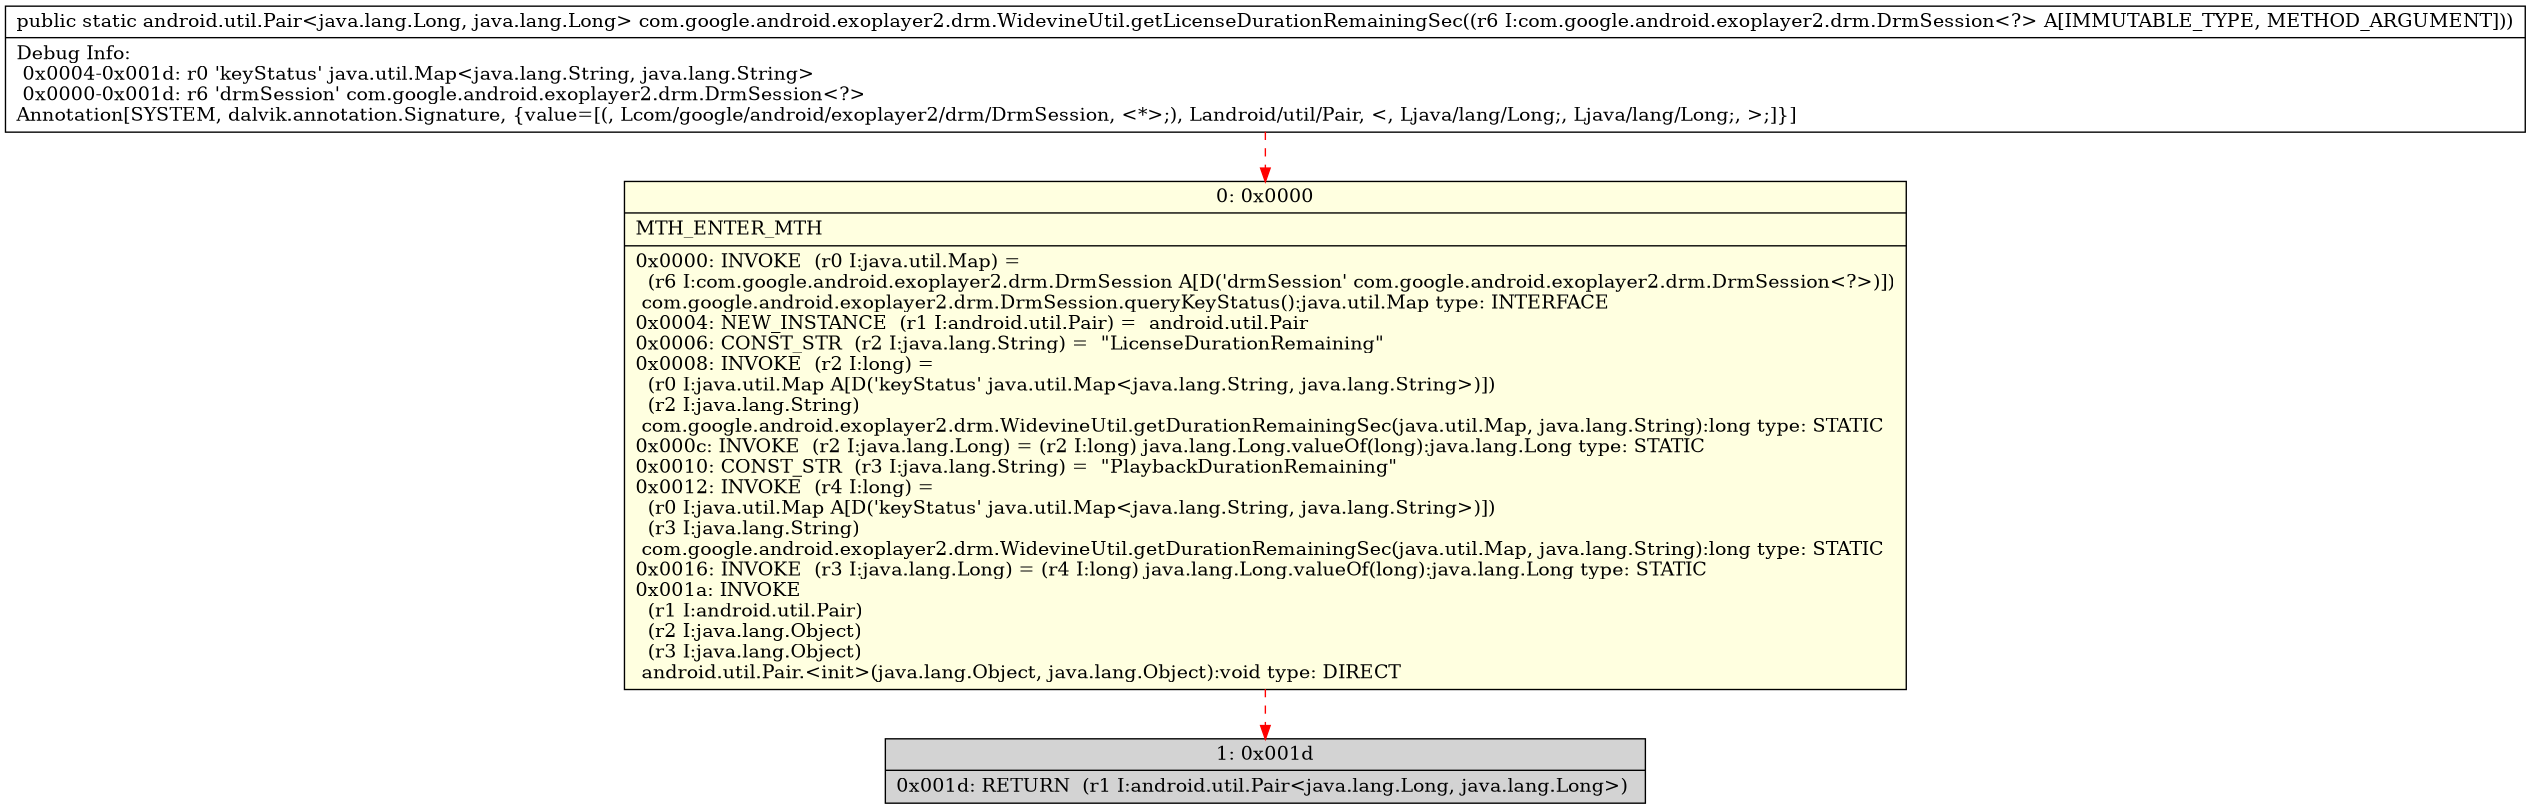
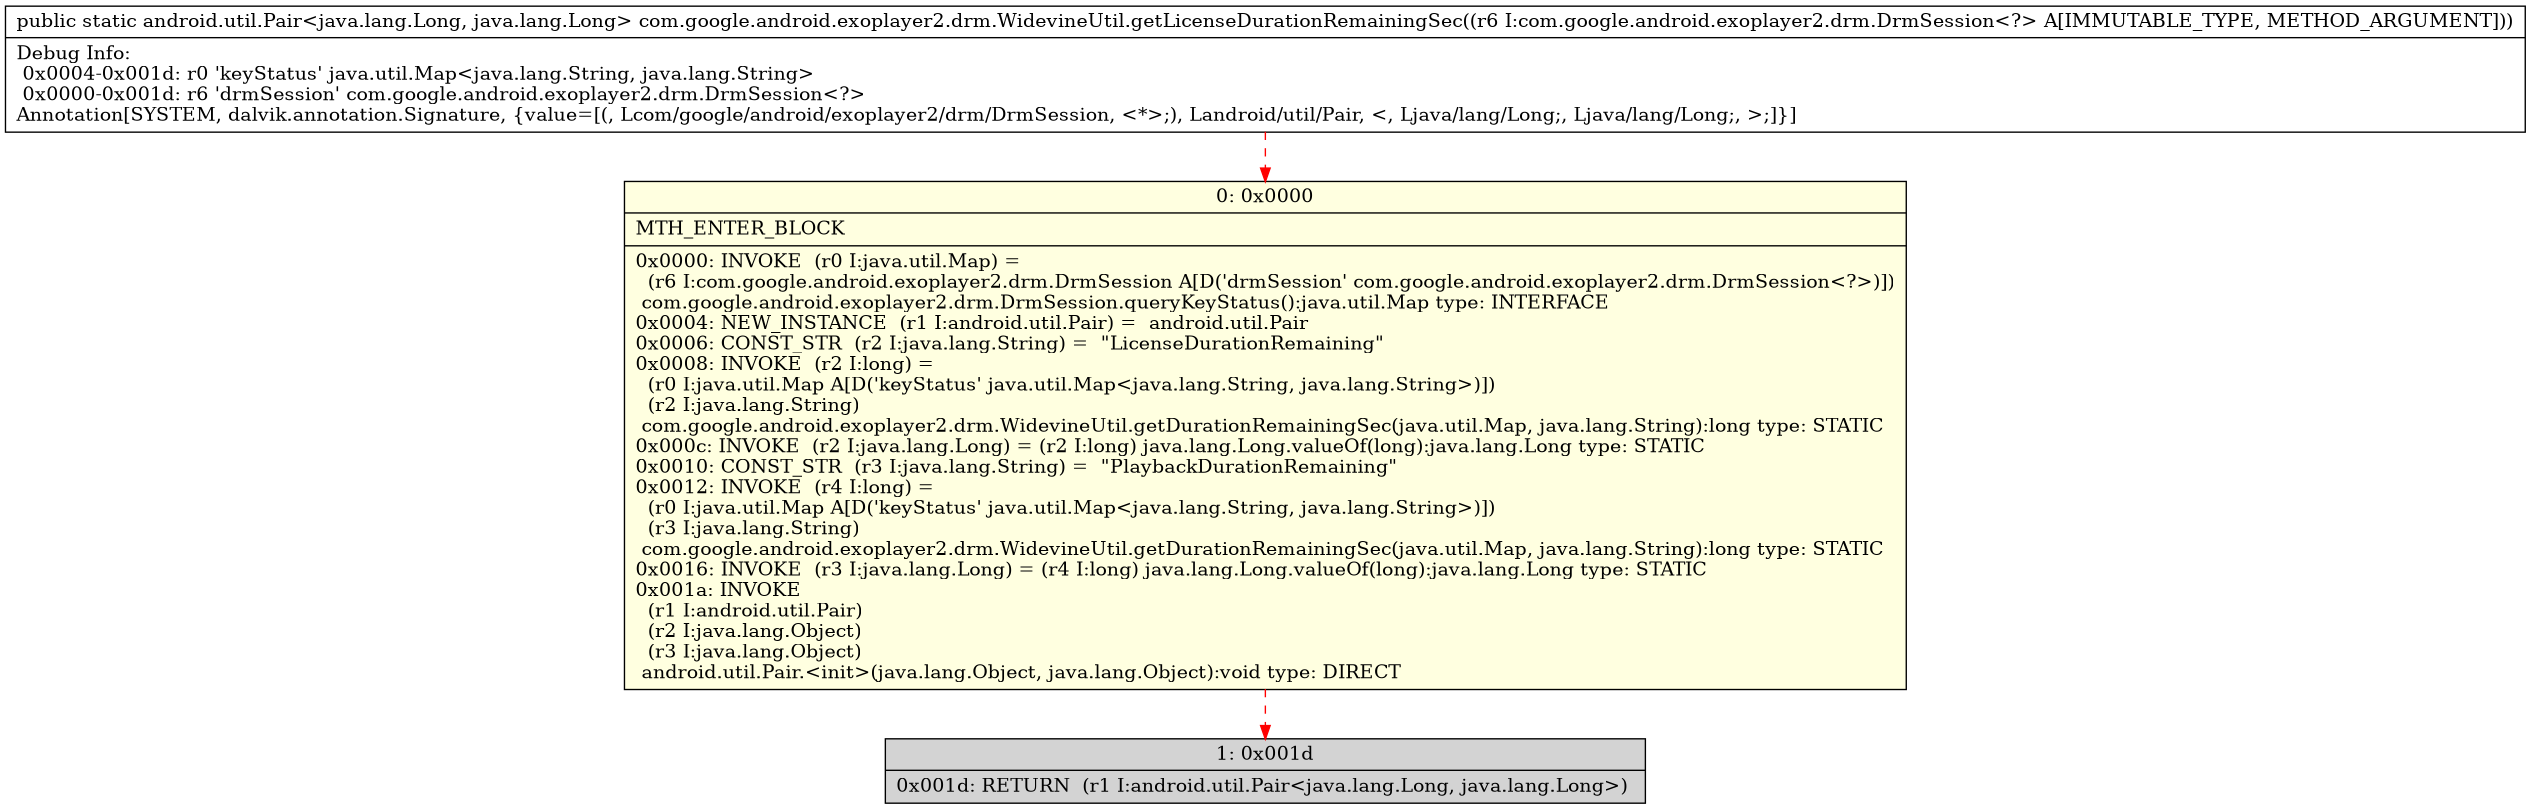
node "0: 0x0000": text "MTH_ENTER_MTH" -> "MTH_ENTER_BLOCK"
